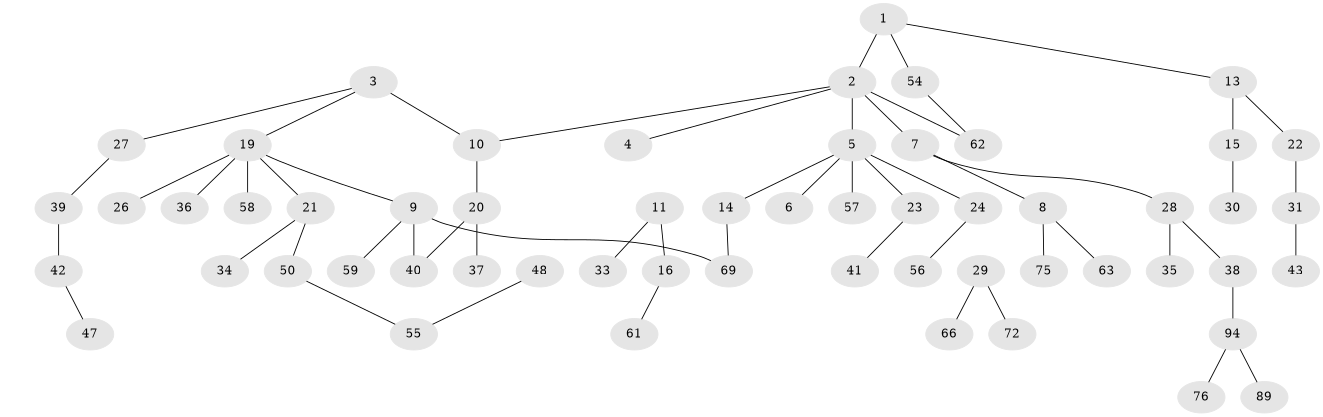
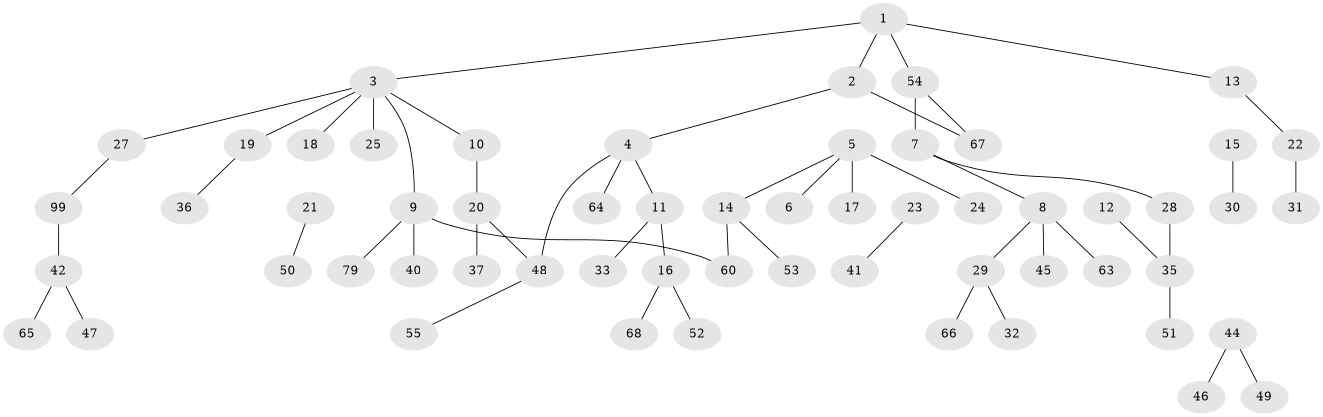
edge "1" -- "3": added
edge "2" -- "10": removed
edge "2" -- "5": removed
edge "2" -- "7": now "54" -- "7"
edge "13" -- "15": removed
node "18": added
node "25": added
node "62": label "62" -> "67"
edge "19" -- "21": removed
edge "4" -- "11": added
edge "5" -- "23": removed
edge "19" -- "9": now "3" -- "9"
edge "4" -- "48": added
node "39": label "39" -> "99"
node "26": removed
node "58": removed
node "64": added
node "57": label "57" -> "17"
node "12": added
edge "20" -- "40": now "20" -- "48"
edge "8" -- "29": added
node "34": removed
node "59": label "59" -> "79"
node "69": label "69" -> "60"
node "53": added
node "56": removed
node "75": label "75" -> "45"
node "38": removed
node "43": removed
edge "50" -- "55": removed
node "65": added
node "61": label "61" -> "68"
node "52": added
node "72": label "72" -> "32"
node "51": added
node "94": label "94" -> "44"
node "76": label "76" -> "46"
node "89": label "89" -> "49"
